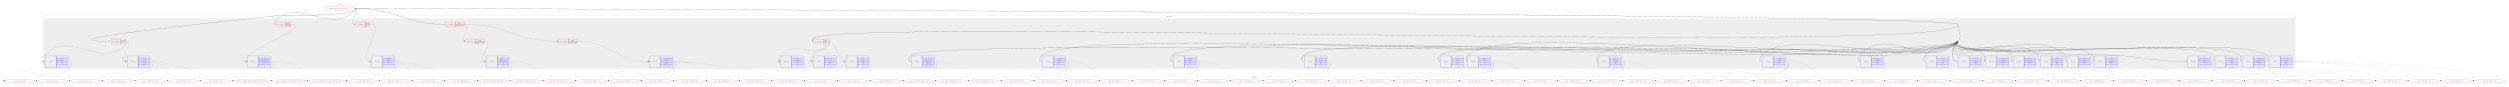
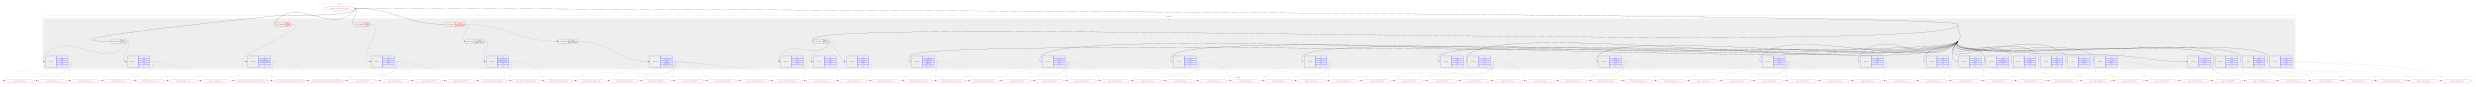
node "portage://x11-libs/pango-1.52.2": removed
